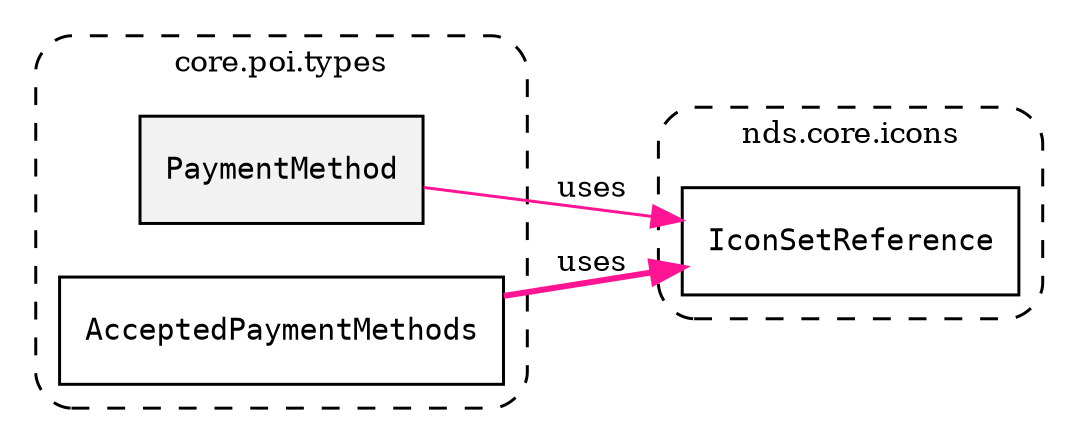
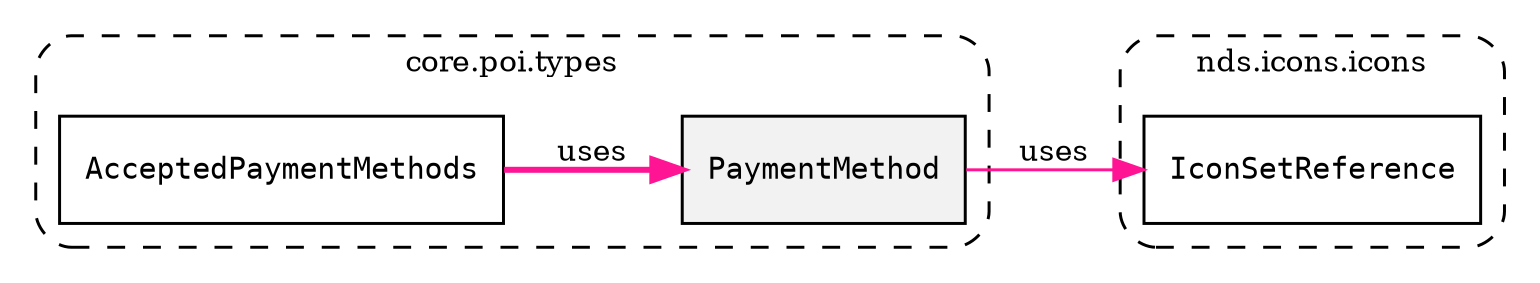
cluster "nds.core.icons": label "nds.core.icons" -> "nds.icons.icons"
edge "AcceptedPaymentMethods" -> "IconSetReference": now "AcceptedPaymentMethods" -> "PaymentMethod"
